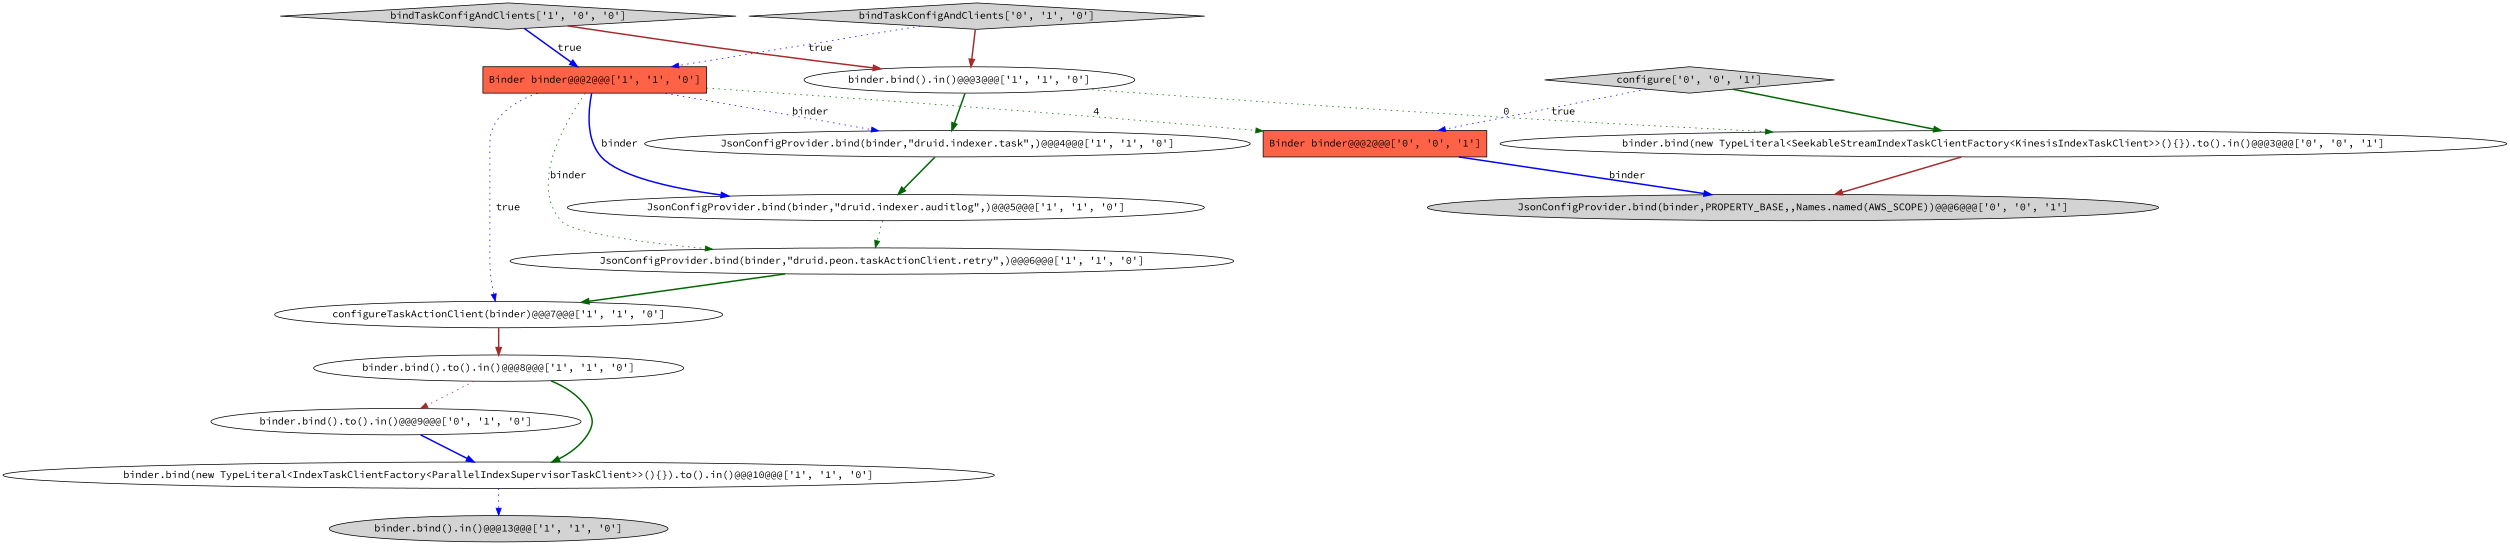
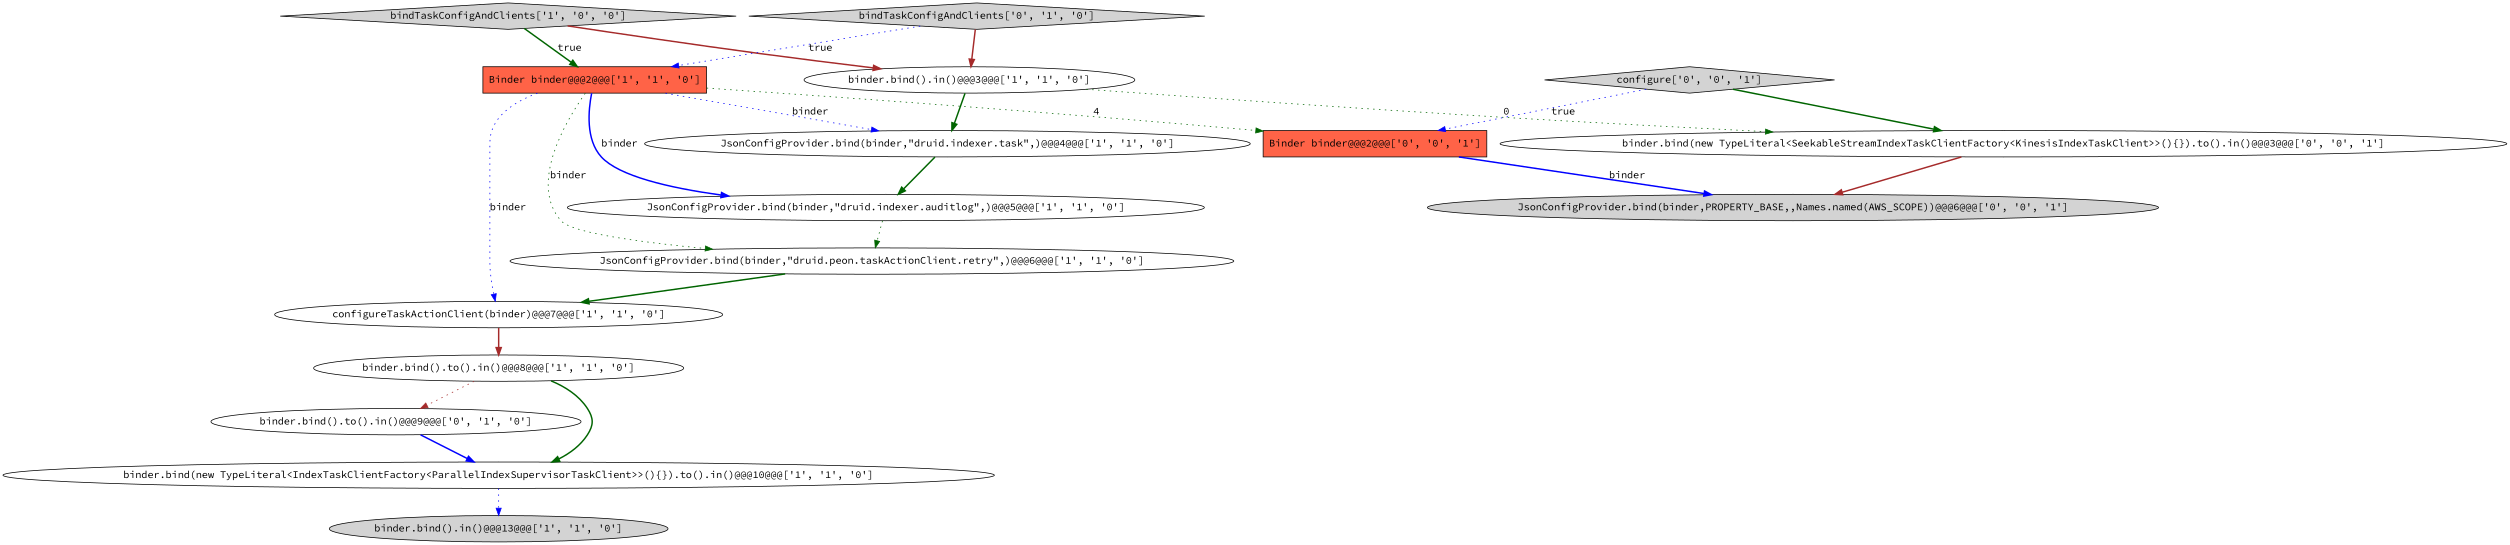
edge "bindTaskConfigAndClients['1', '0', '0']" -> "Binder binder@@@2@@@['1', '1', '0']": color blue -> darkgreen
edge "Binder binder@@@2@@@['1', '1', '0']" -> "configureTaskActionClient(binder)@@@7@@@['1', '1', '0']": label "true" -> "binder"
